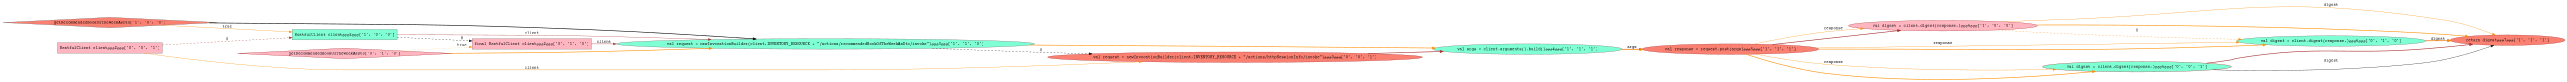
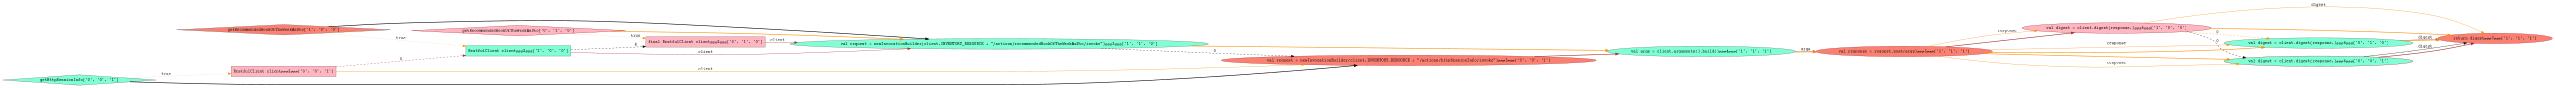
edge "getRecommendedBookOfTheWeekAsDto['1', '0', '0']" -> "RestfulClient client@@@2@@@['1', '0', '0']": style solid -> dotted
edge "val digest = client.digest(response,)@@@6@@@['1', '0', '0']" -> "val digest = client.digest(response,)@@@6@@@['0', '0', '1']": added, label "0"
node "getHttpSessionInfo['0', '0', '1']": added
